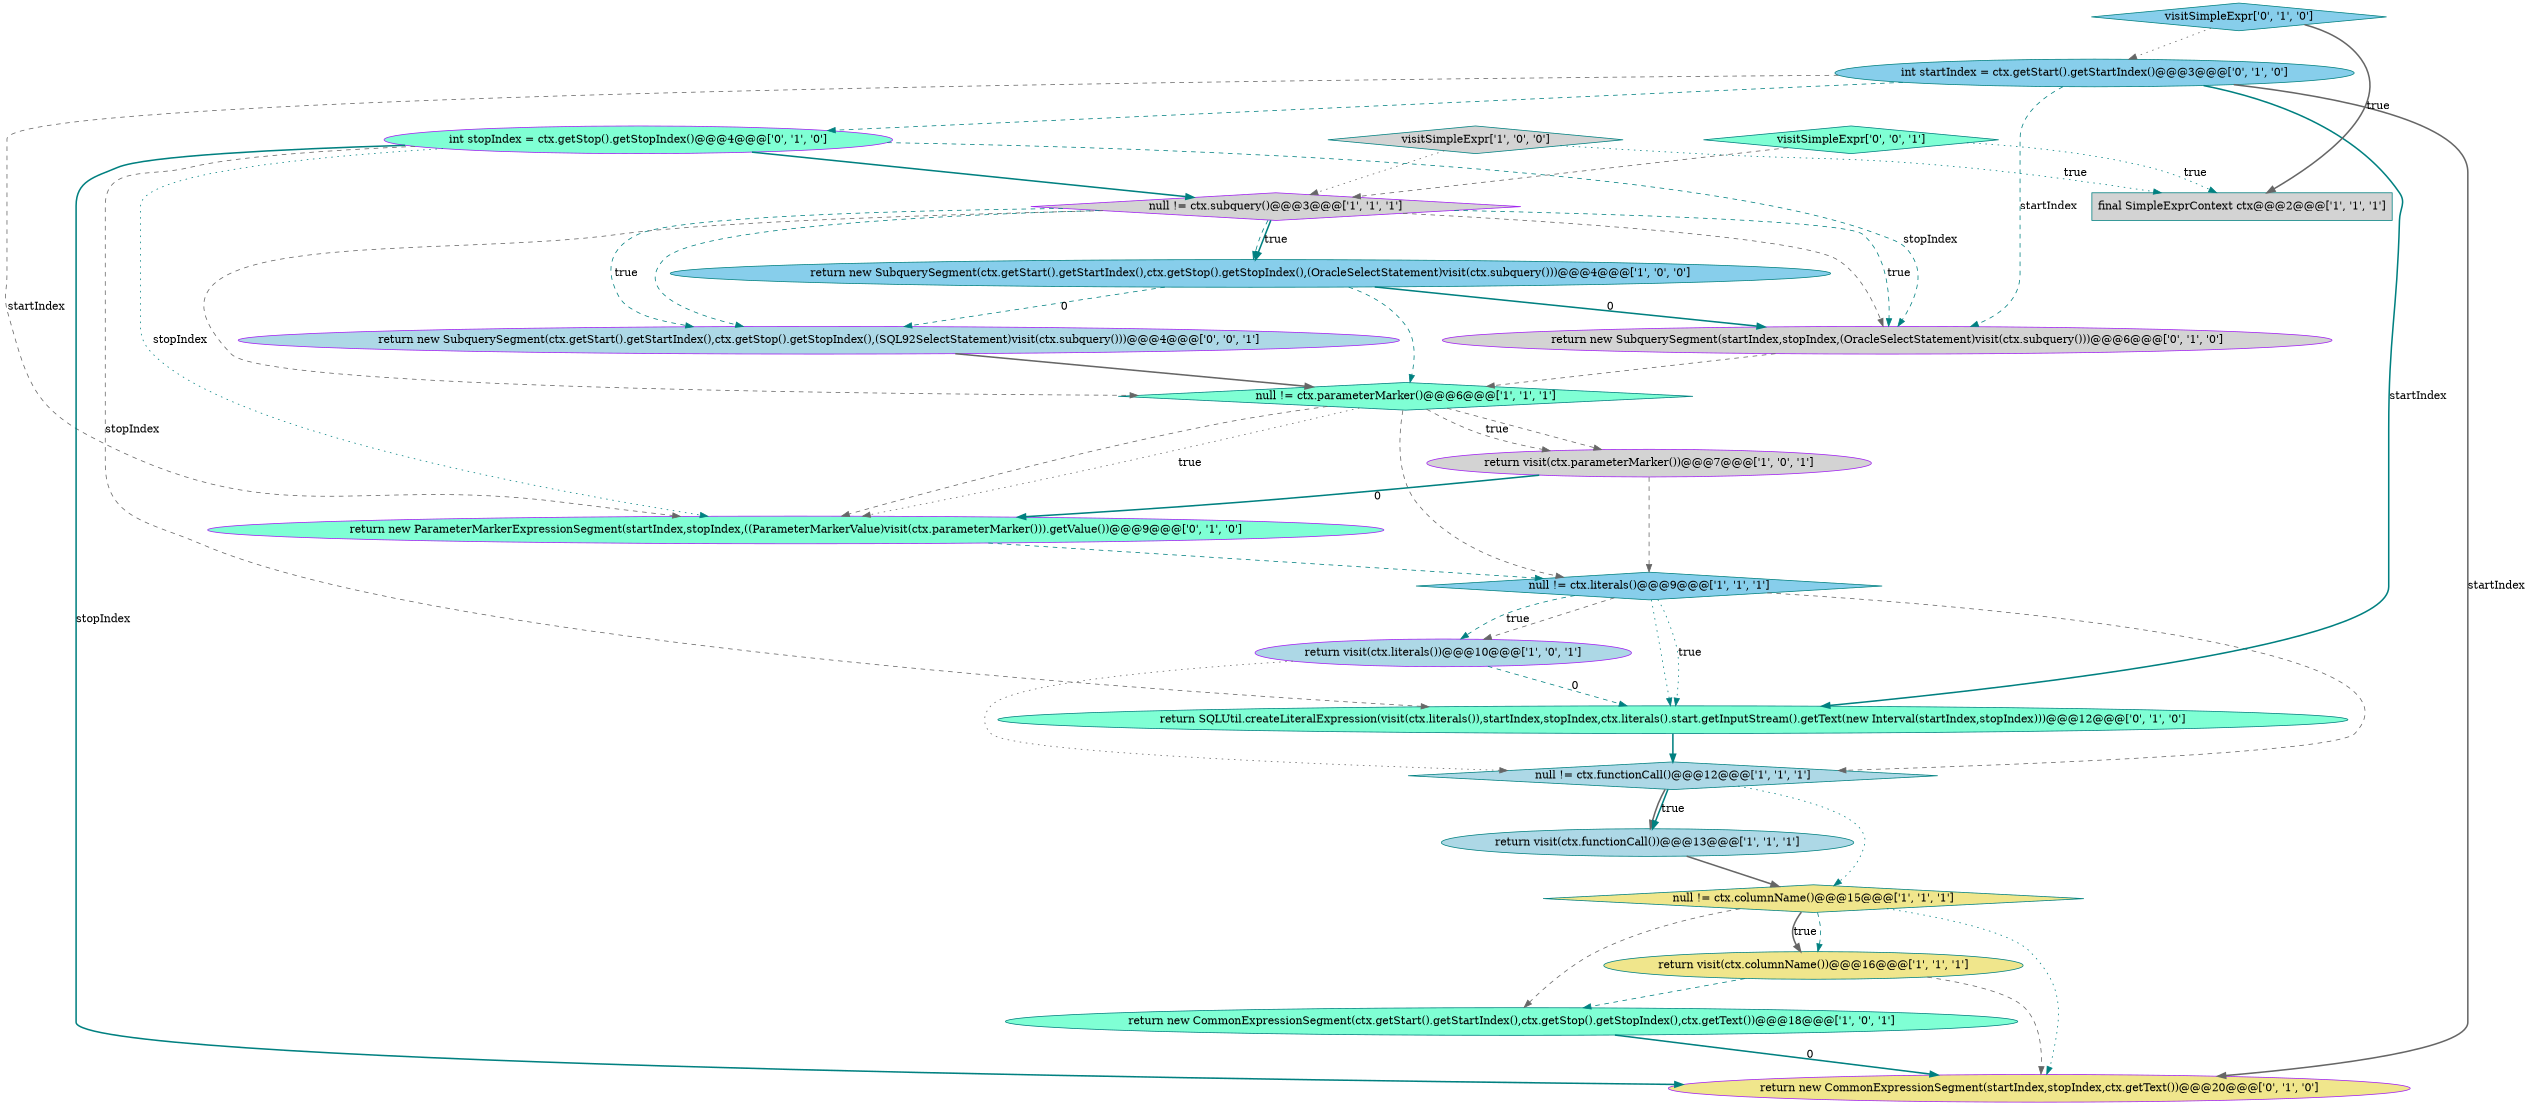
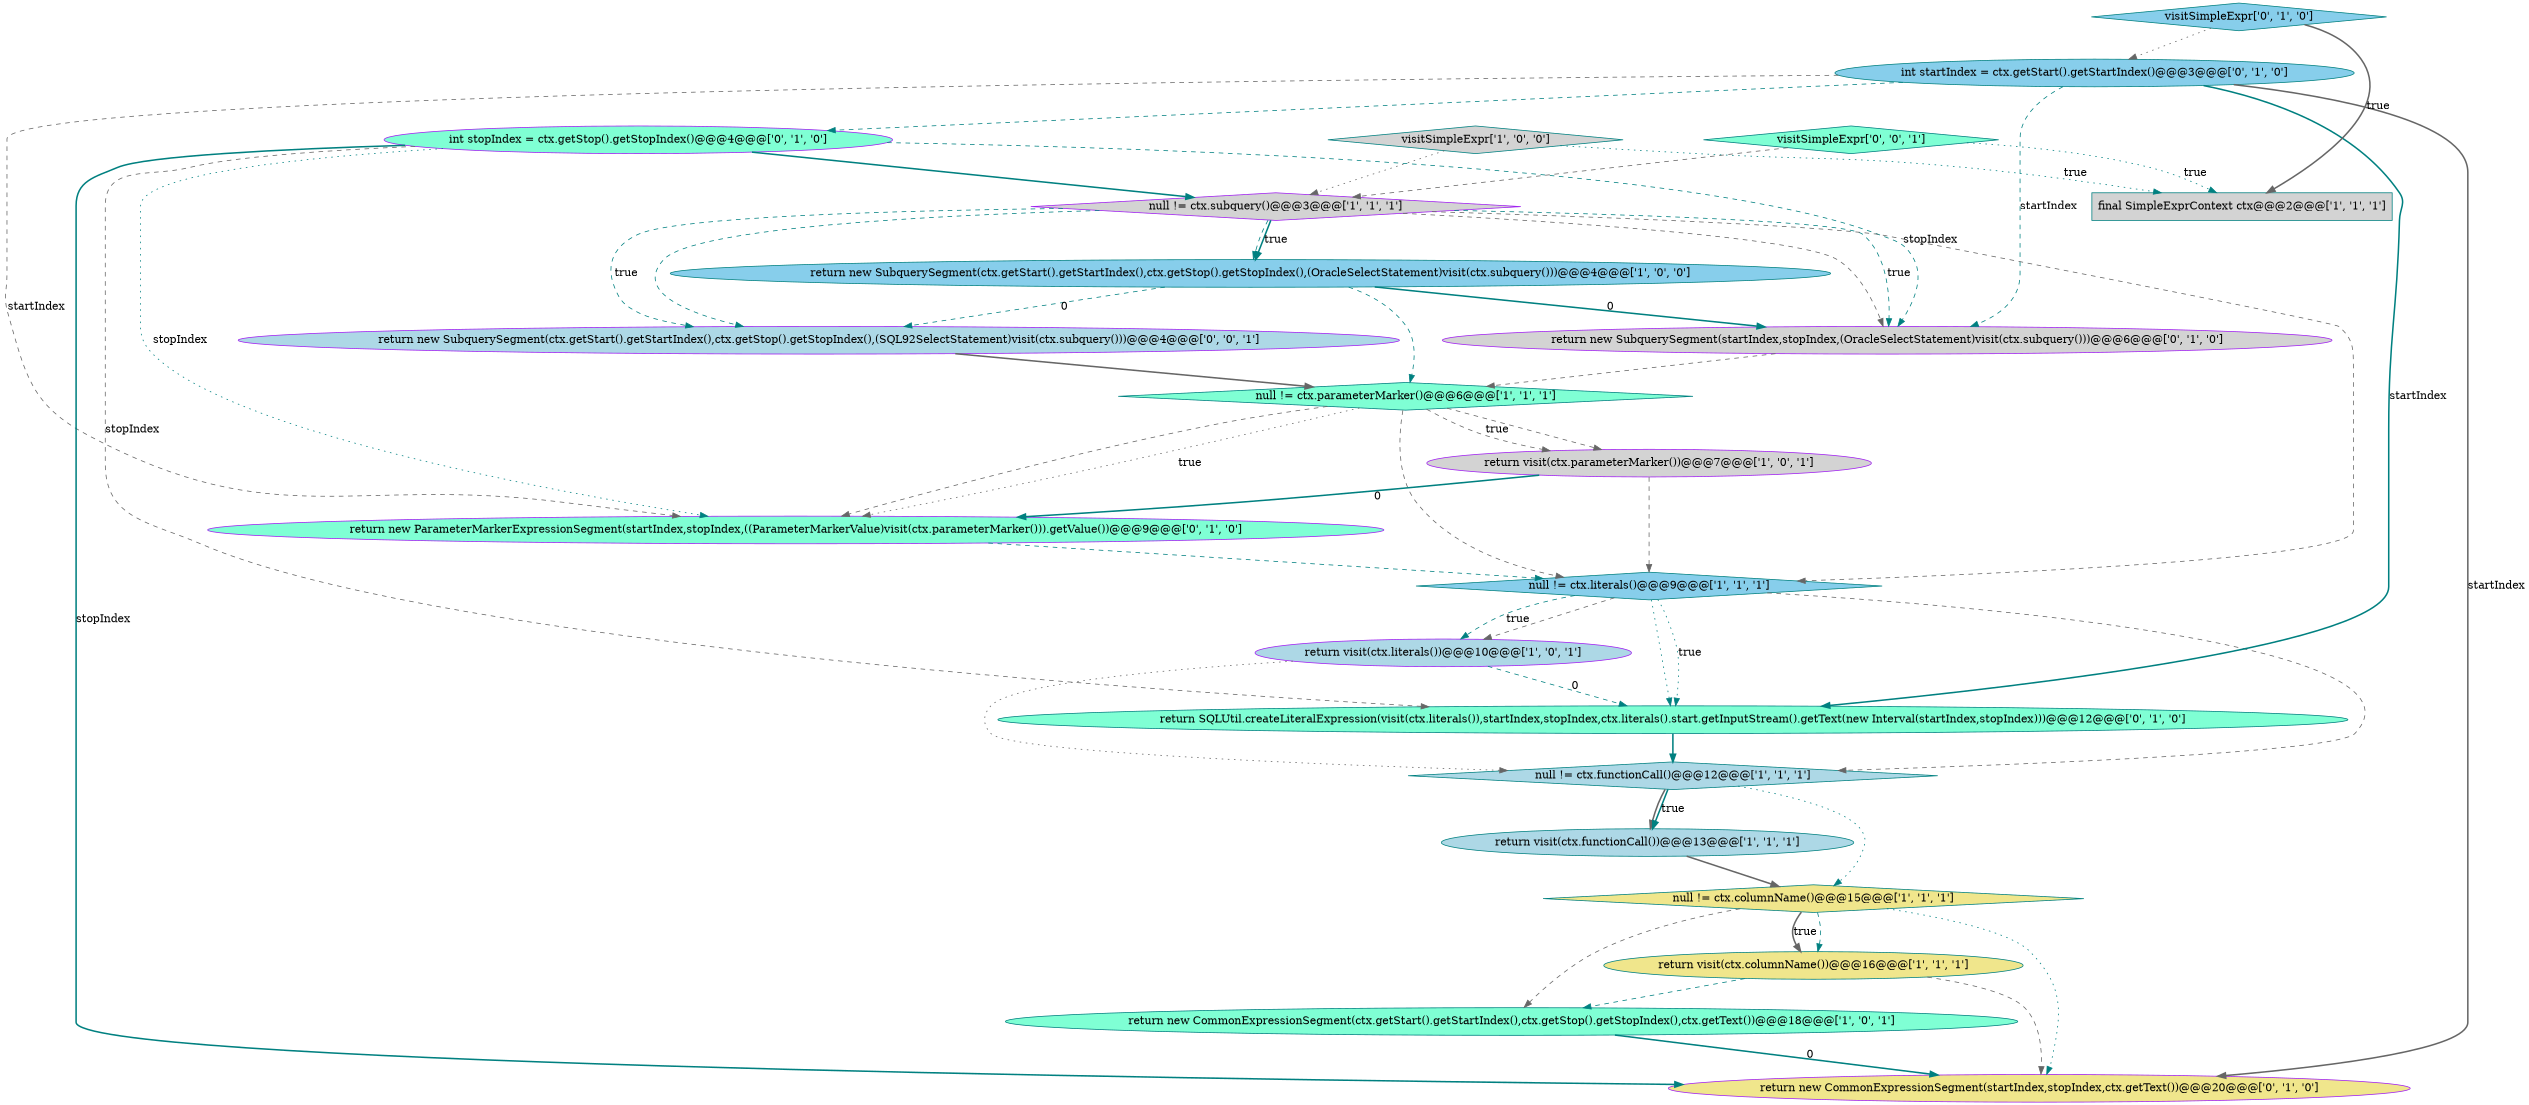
edge "null != ctx.subquery()@@@3@@@['1', '1', '1']" -> "null != ctx.parameterMarker()@@@6@@@['1', '1', '1']": now "null != ctx.subquery()@@@3@@@['1', '1', '1']" -> "null != ctx.literals()@@@9@@@['1', '1', '1']"
